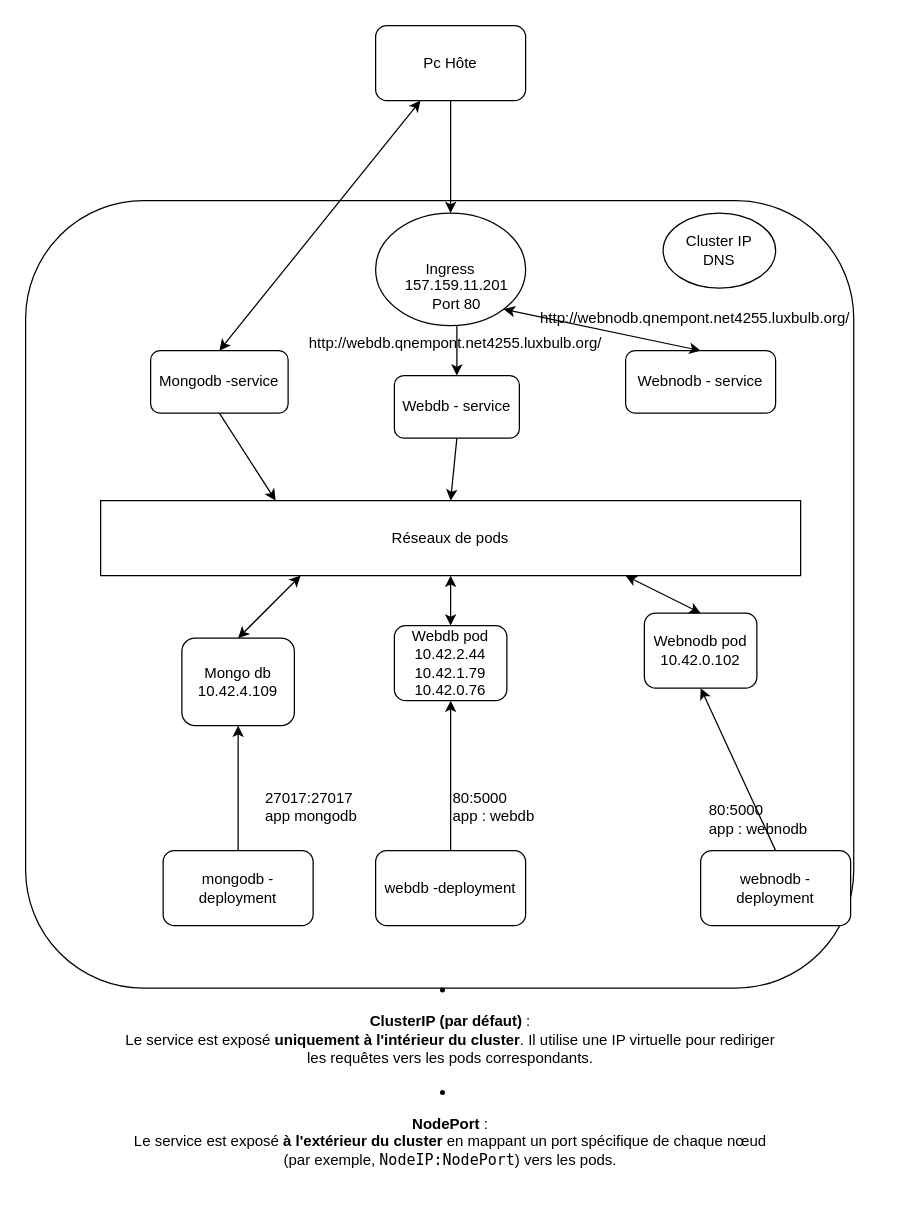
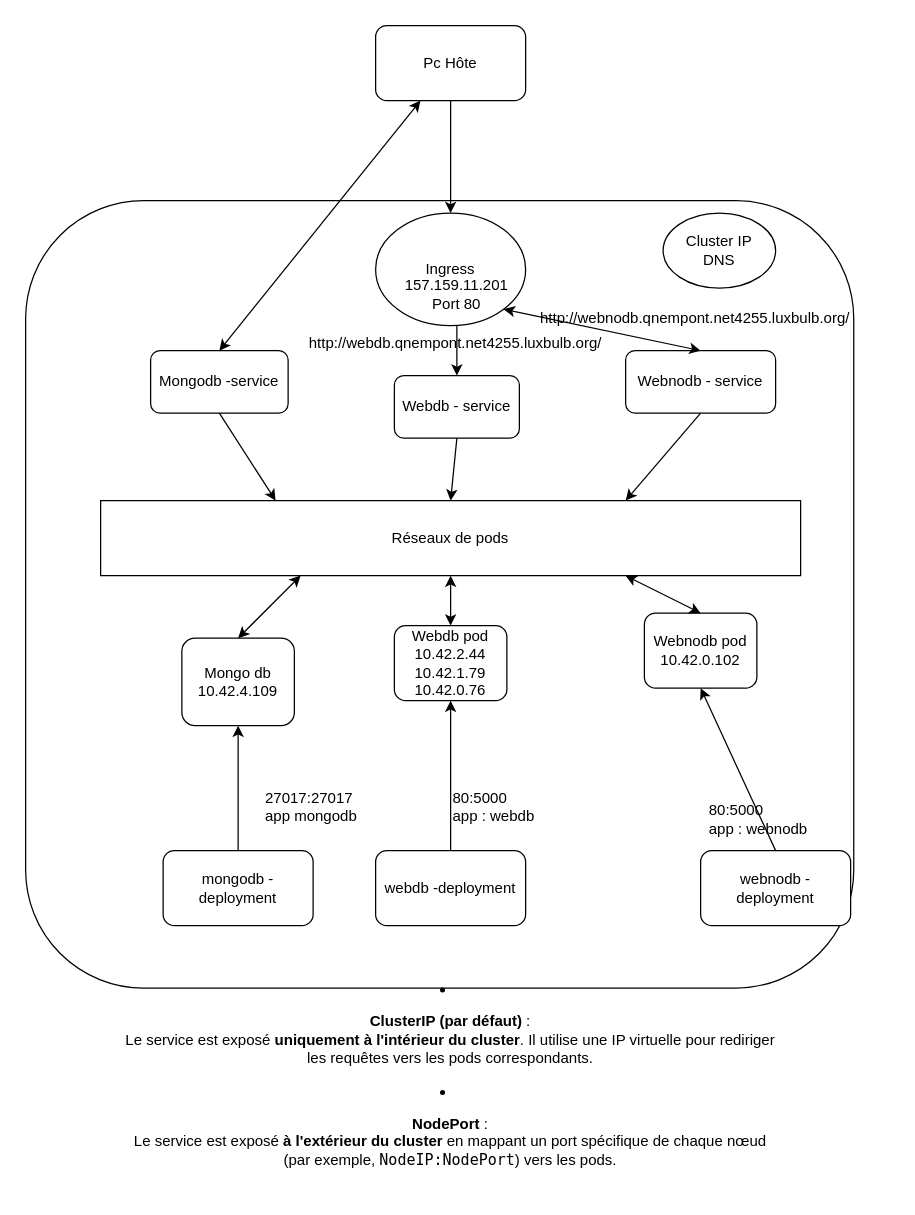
edge "Webnodb - service" -> "Réseaux de pods": added
